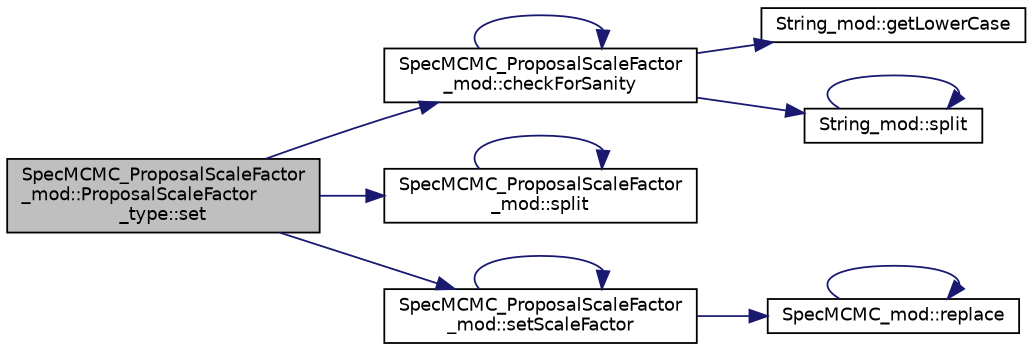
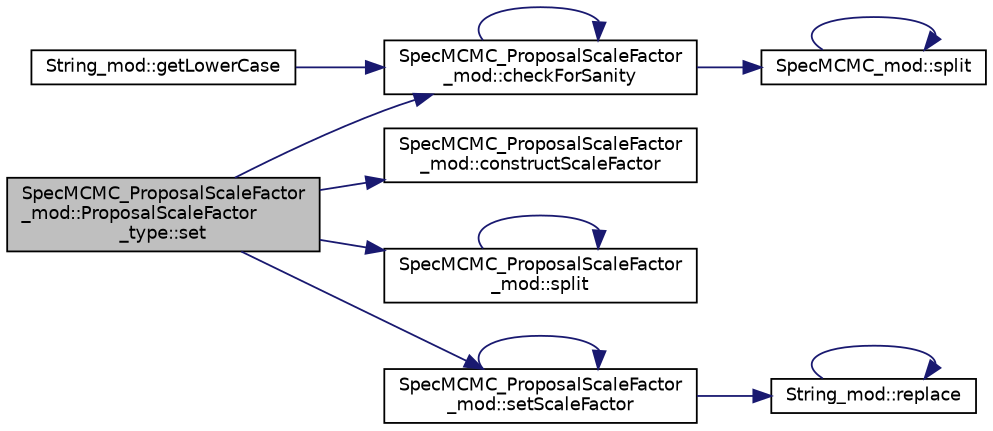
edge "SpecMCMC_ProposalScaleFactor _mod::checkForSanity" -> "String_mod::getLowerCase": reversed
node "String_mod::split": label "String_mod::split" -> "SpecMCMC_mod::split"
node "SpecMCMC_ProposalScaleFactor _mod::constructScaleFactor": added
node "SpecMCMC_mod::replace": label "SpecMCMC_mod::replace" -> "String_mod::replace"
